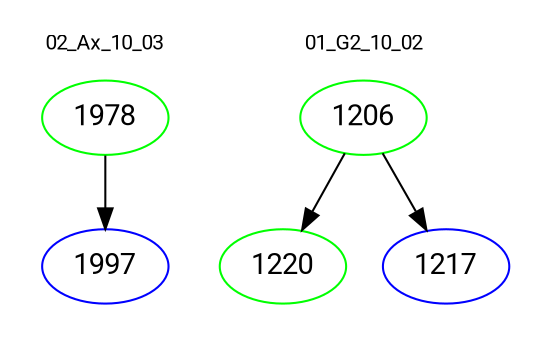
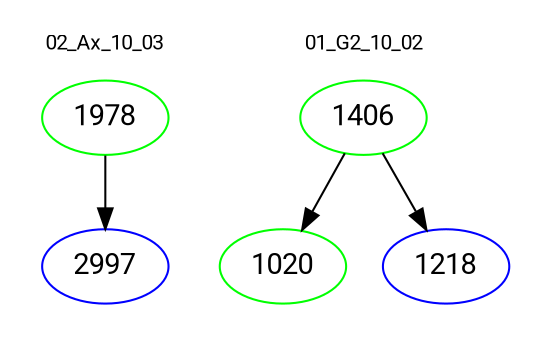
node "1206": label "1206" -> "1406"
node "1997": label "1997" -> "2997"
node "1220": label "1220" -> "1020"
node "1217": label "1217" -> "1218"
